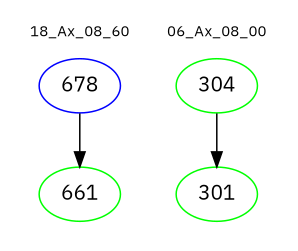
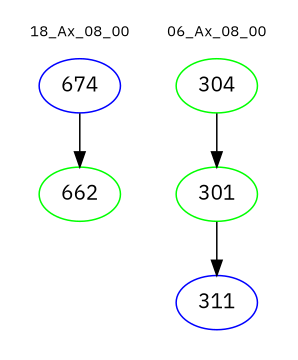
cluster "18_Ax_08_60": label "18_Ax_08_60" -> "18_Ax_08_00"
node "678": label "678" -> "674"
node "661": label "661" -> "662"
node "311": added
